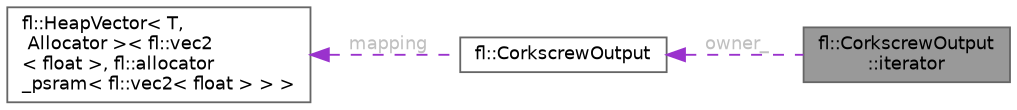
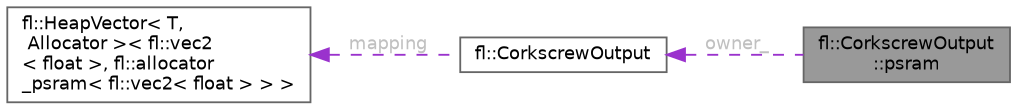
node "fl::CorkscrewOutput ::iterator": label "fl::CorkscrewOutput ::iterator" -> "fl::CorkscrewOutput ::psram"
